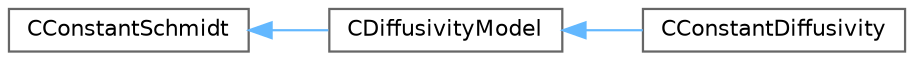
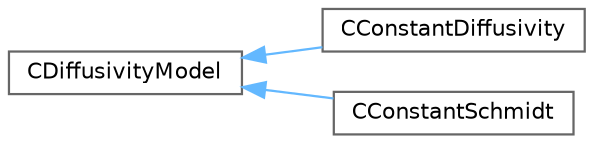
edge "CDiffusivityModel" -> "CConstantSchmidt": reversed
